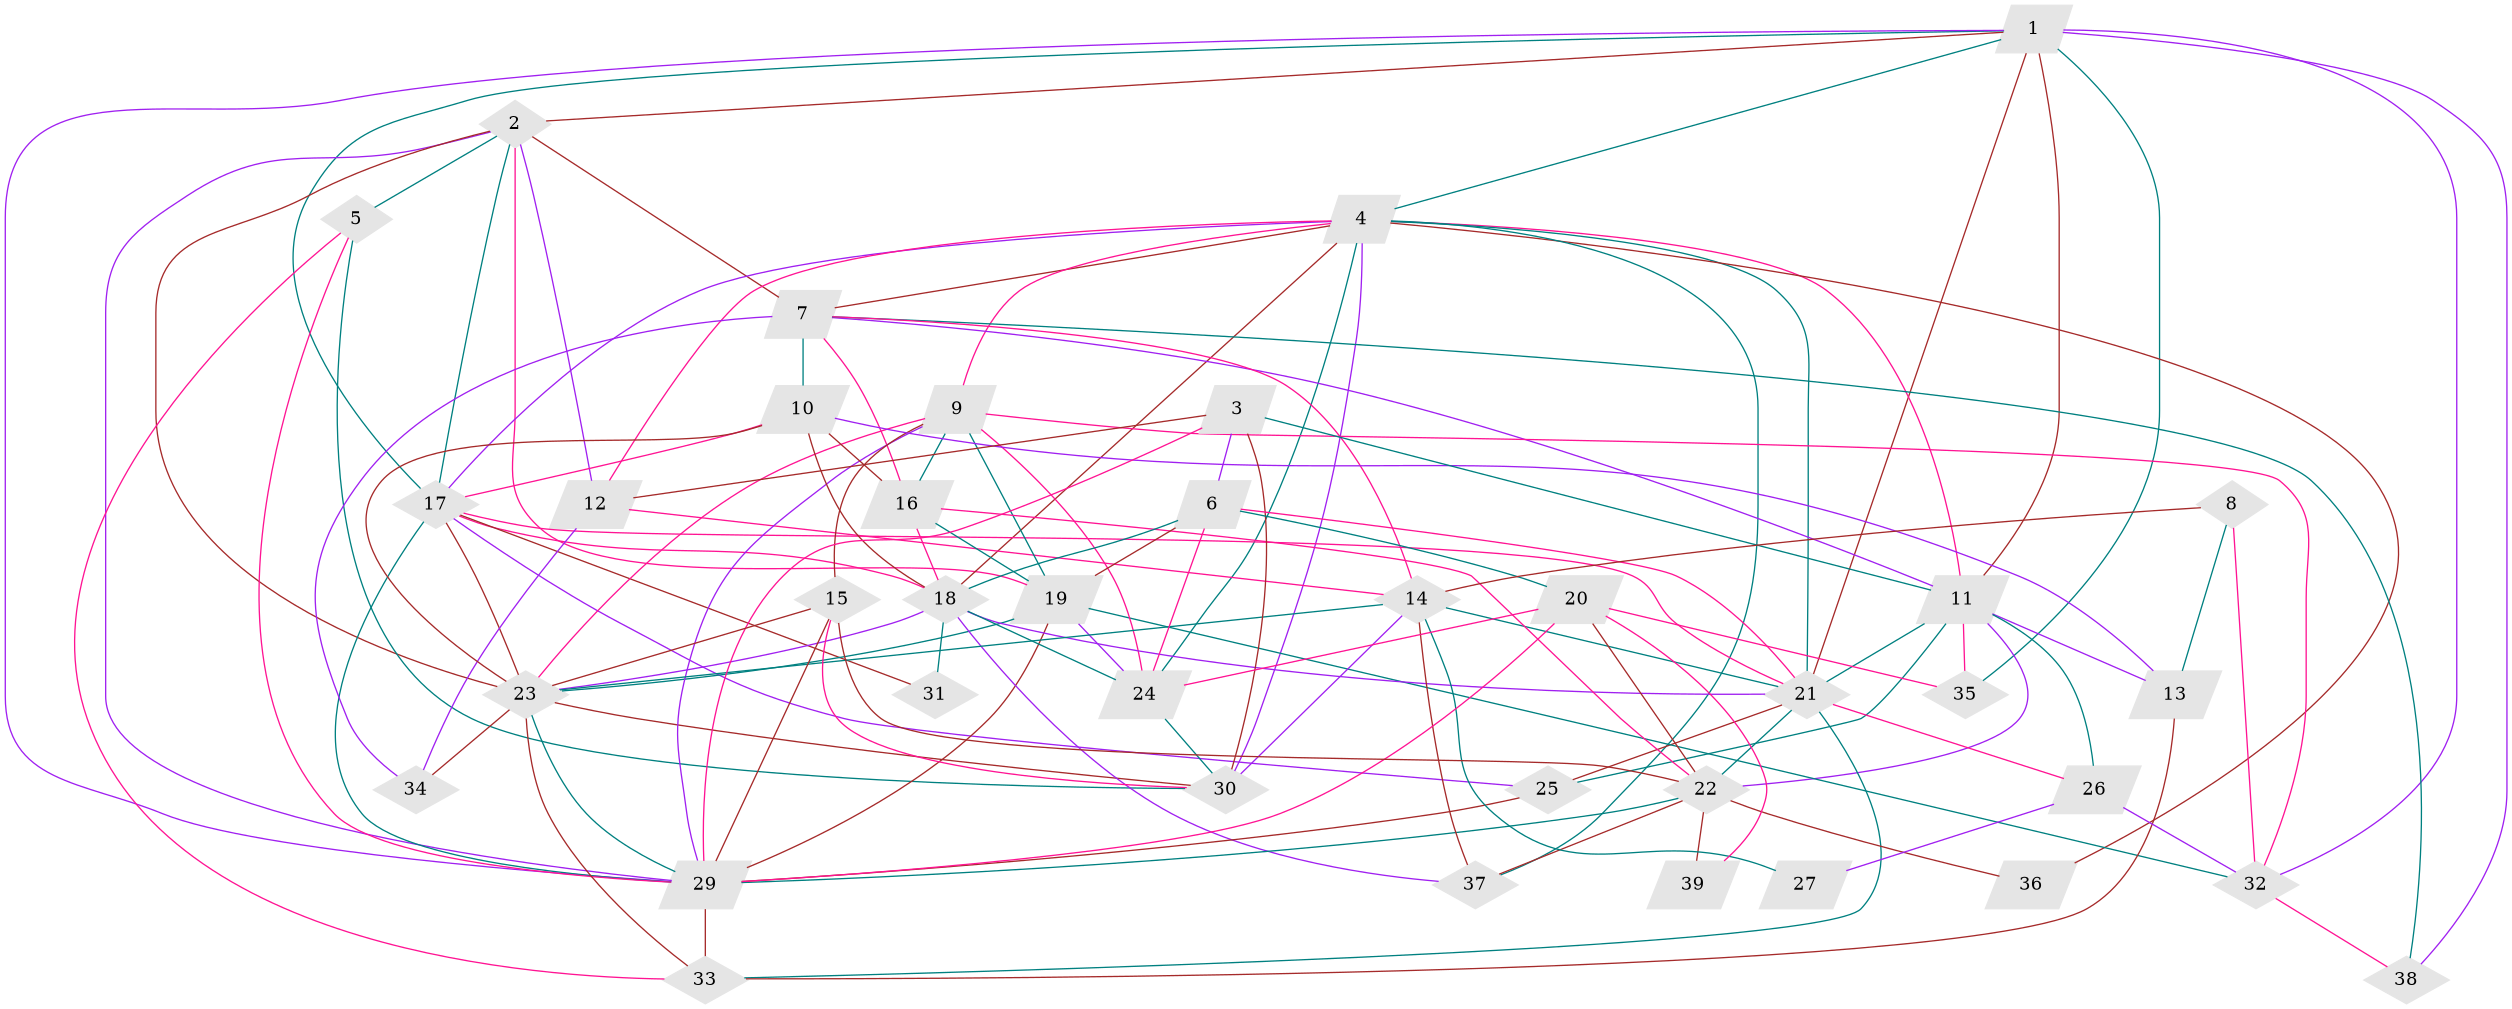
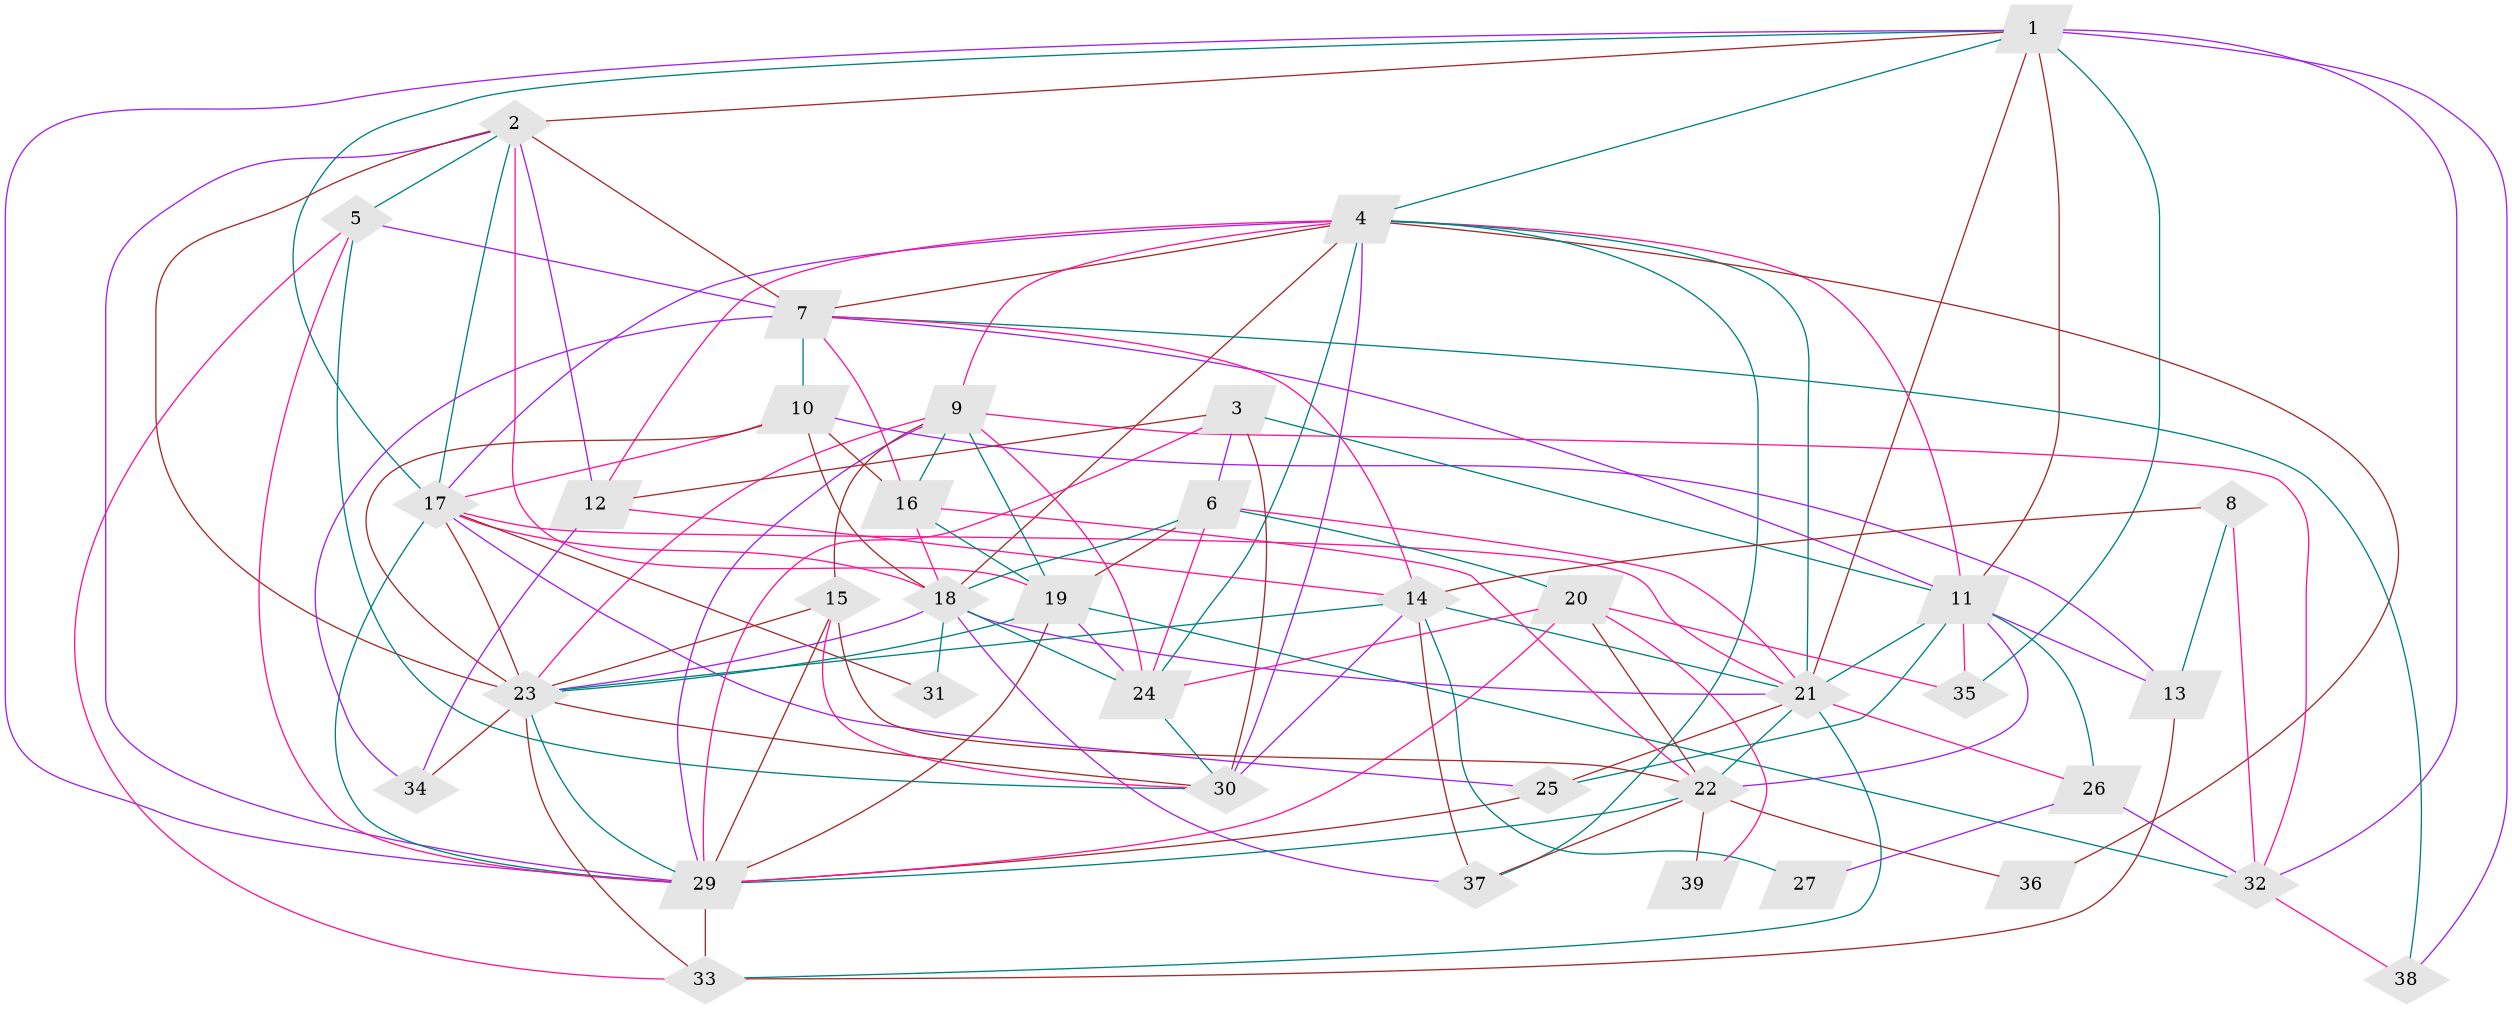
edge "5" -- "7": added
